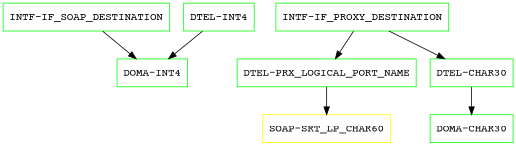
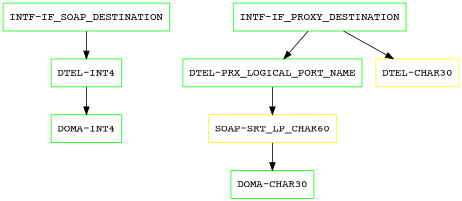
edge "INTF-IF_SOAP_DESTINATION" -> "DOMA-INT4": now "INTF-IF_SOAP_DESTINATION" -> "DTEL-INT4"
node "DTEL-CHAR30": color green -> yellow
edge "DTEL-CHAR30" -> "DOMA-CHAR30": now "SOAP-SRT_LP_CHAR60" -> "DOMA-CHAR30"
